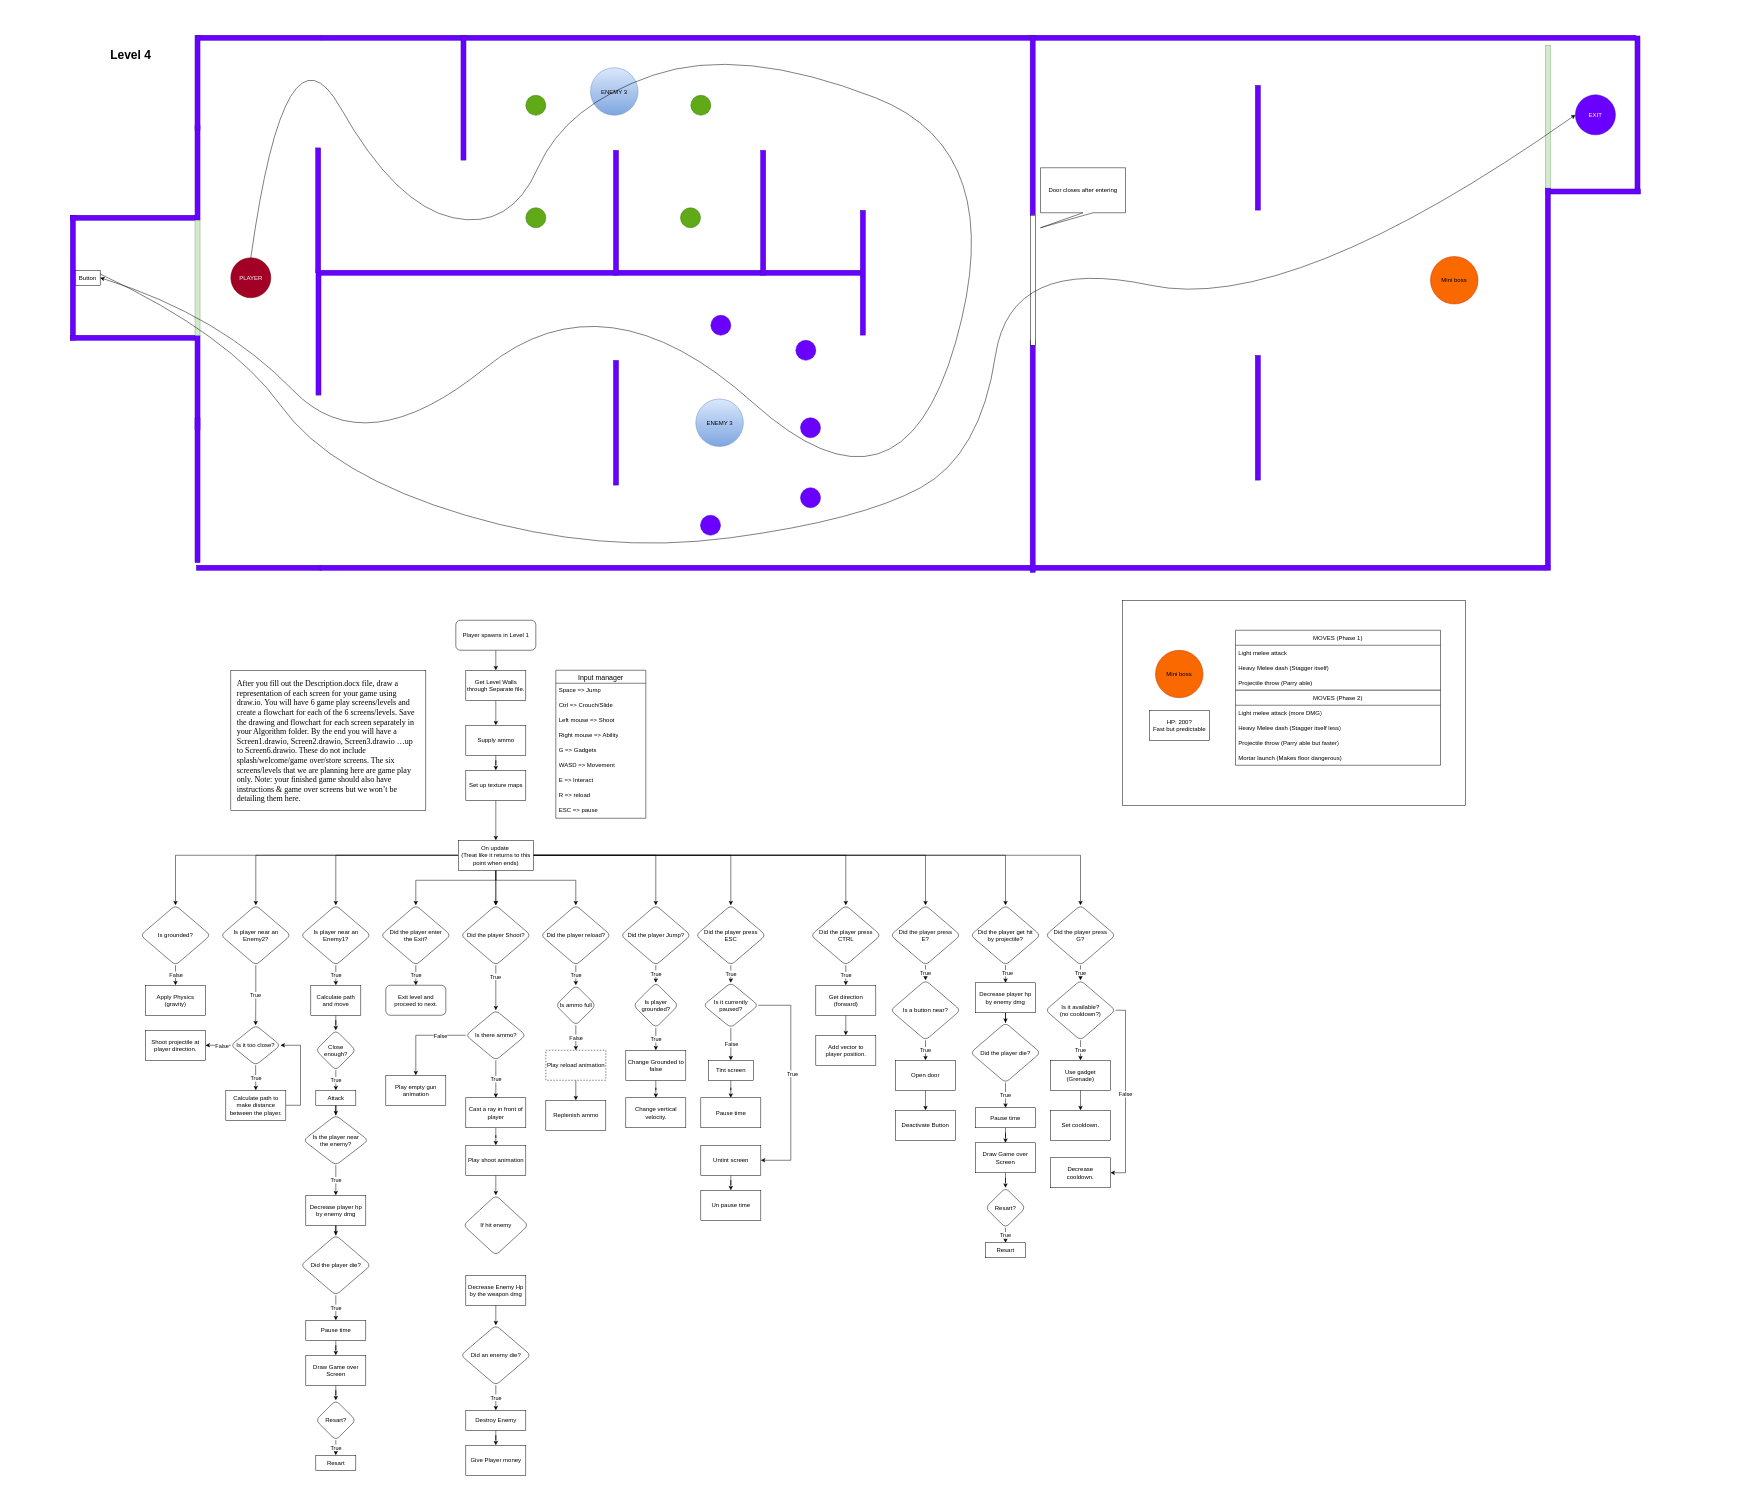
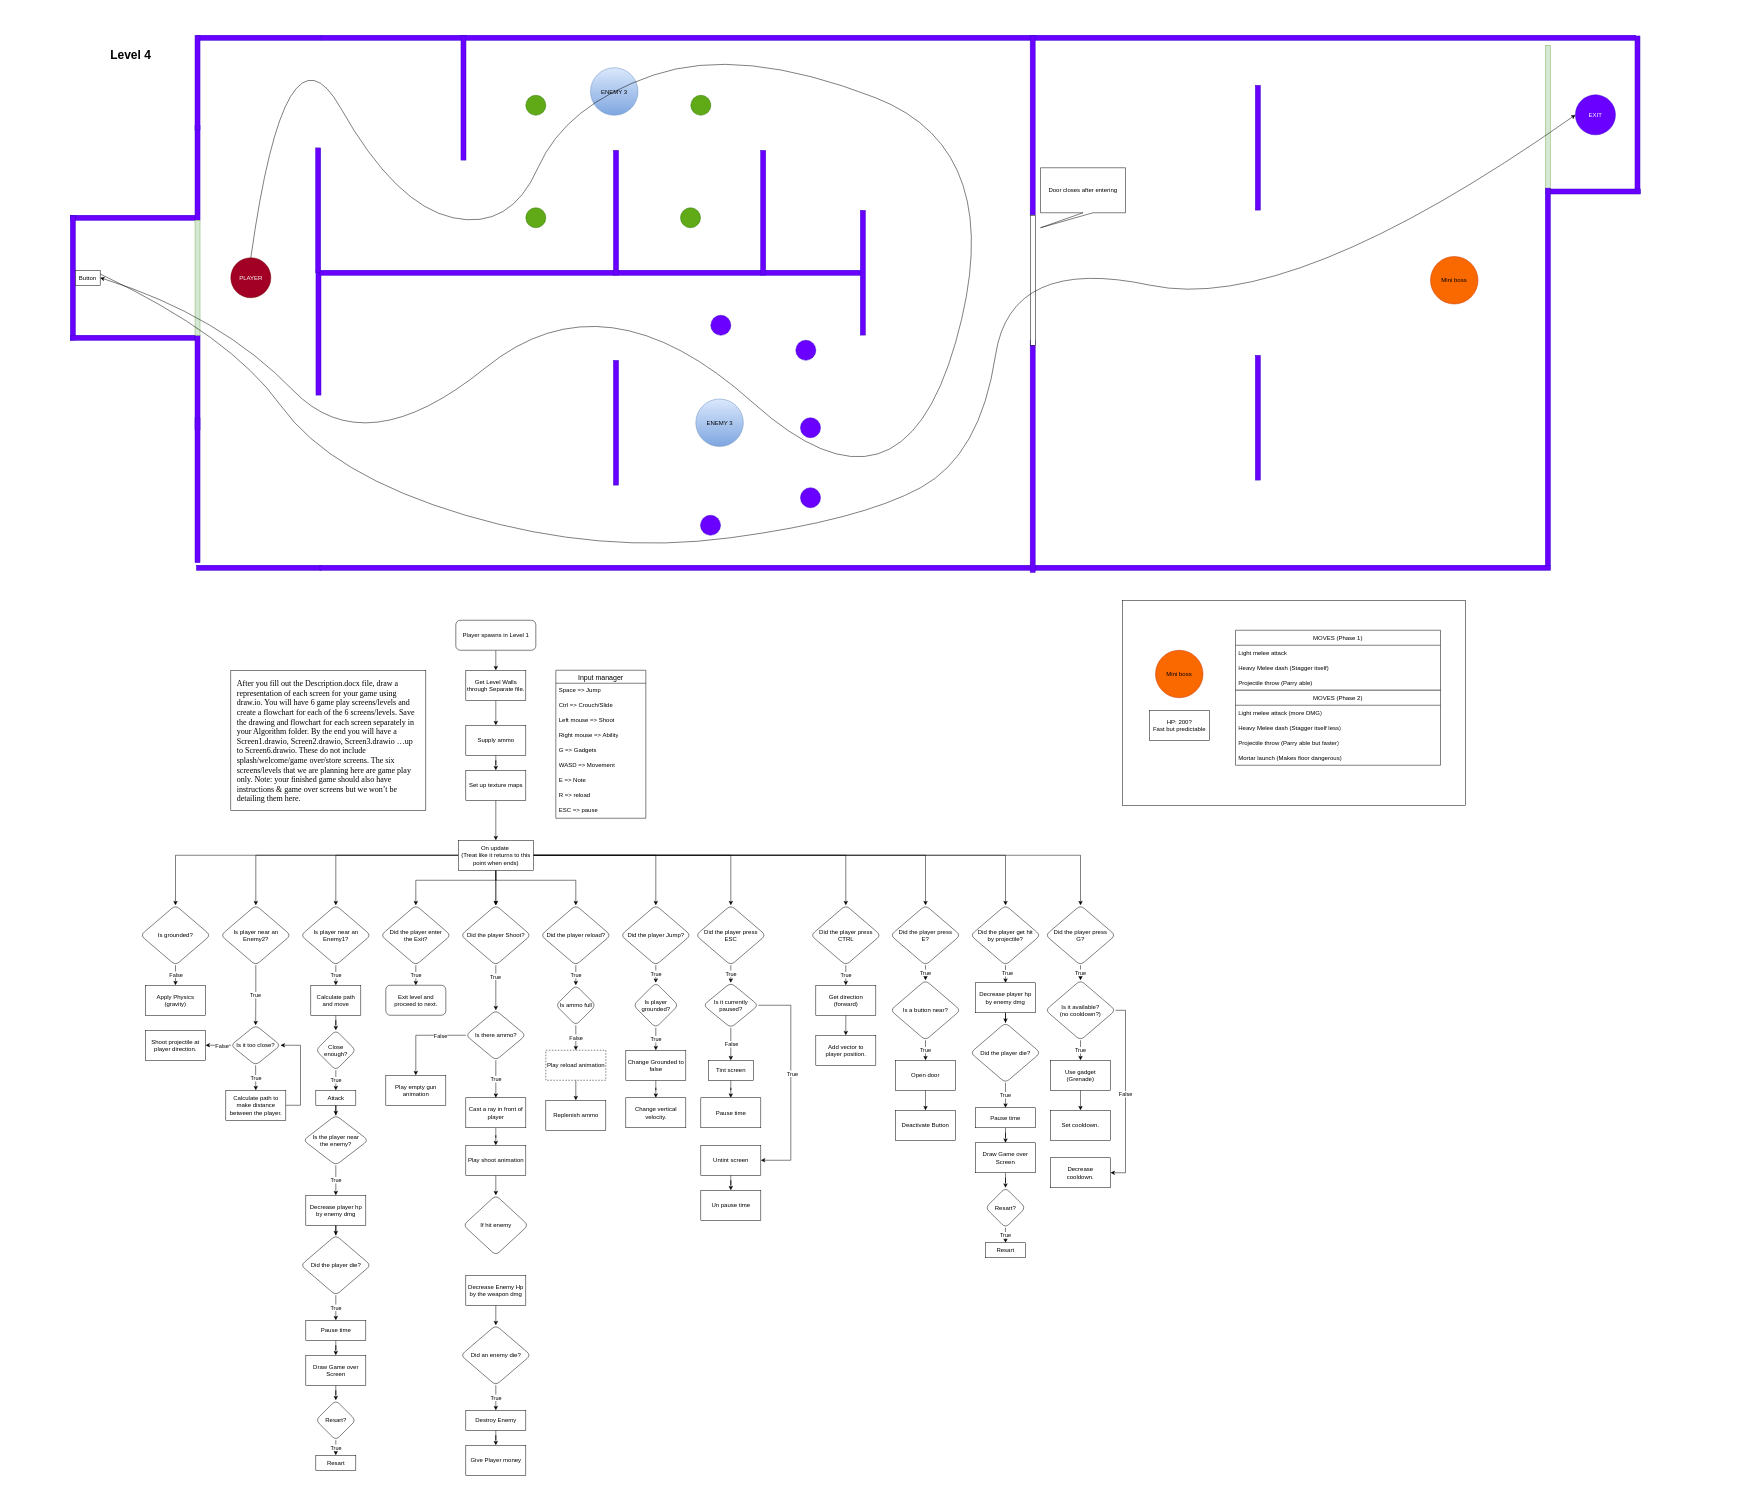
node "E => Interact": label "E => Interact" -> "E => Note"
